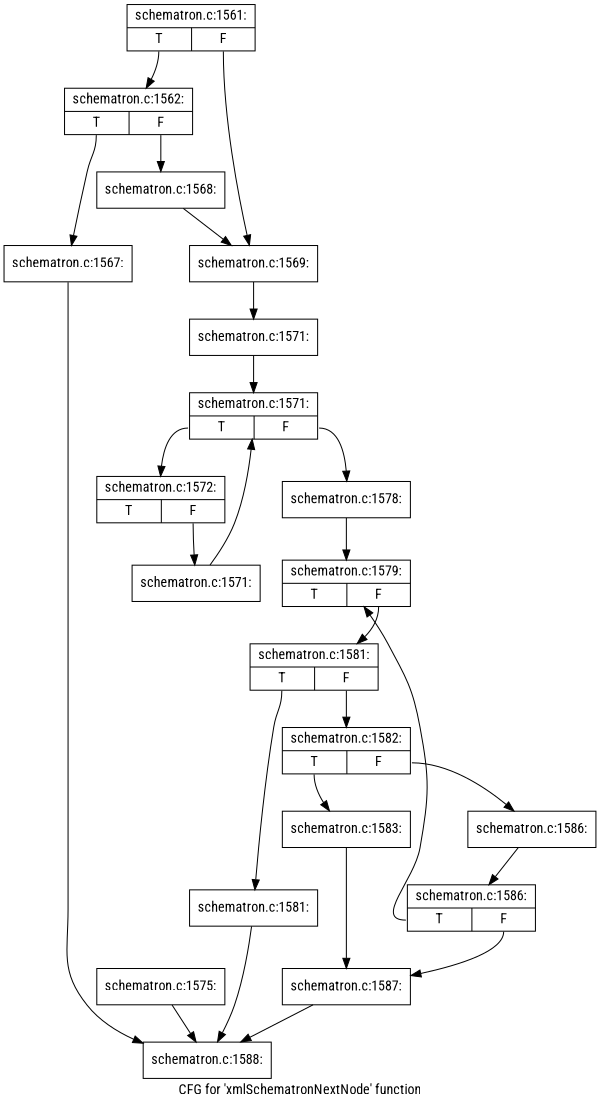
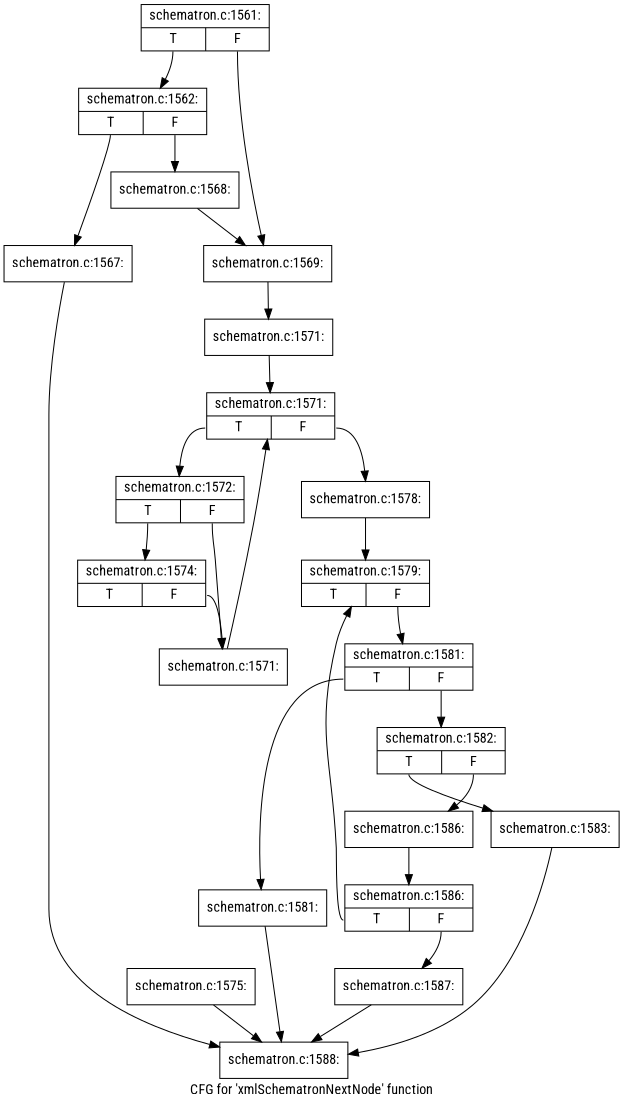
node "schematron.c:1574:": added
edge "schematron.c:1583:" -> "schematron.c:1587:": now "schematron.c:1583:" -> "schematron.c:1588:"
